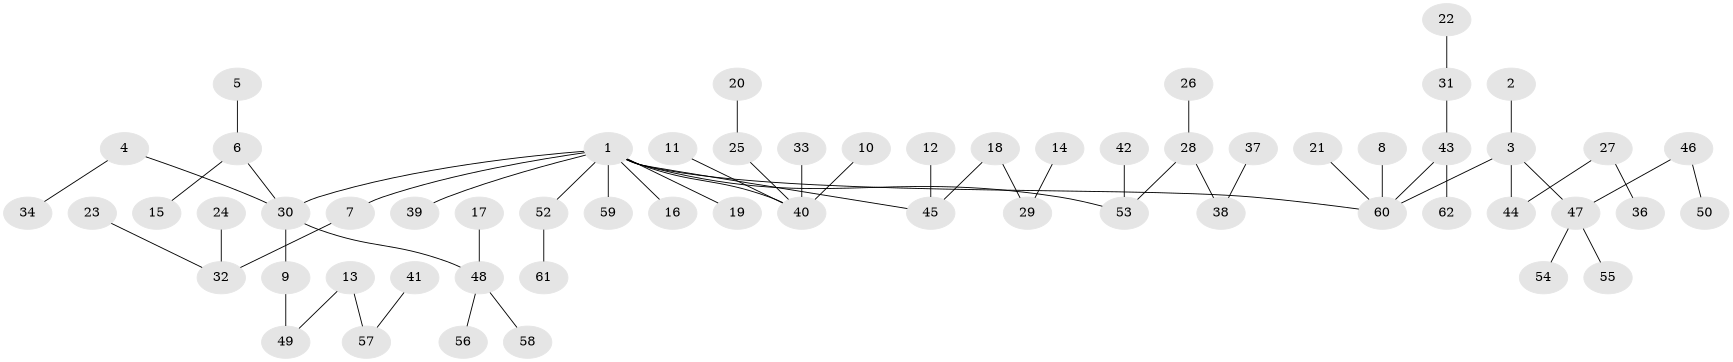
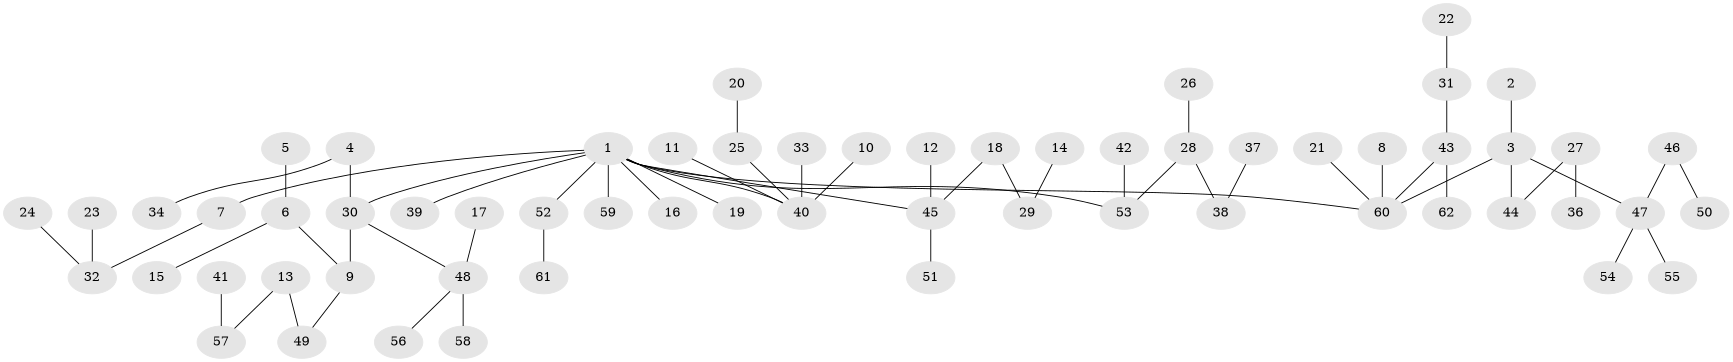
edge "6" -- "30": now "6" -- "9"
node "51": added
